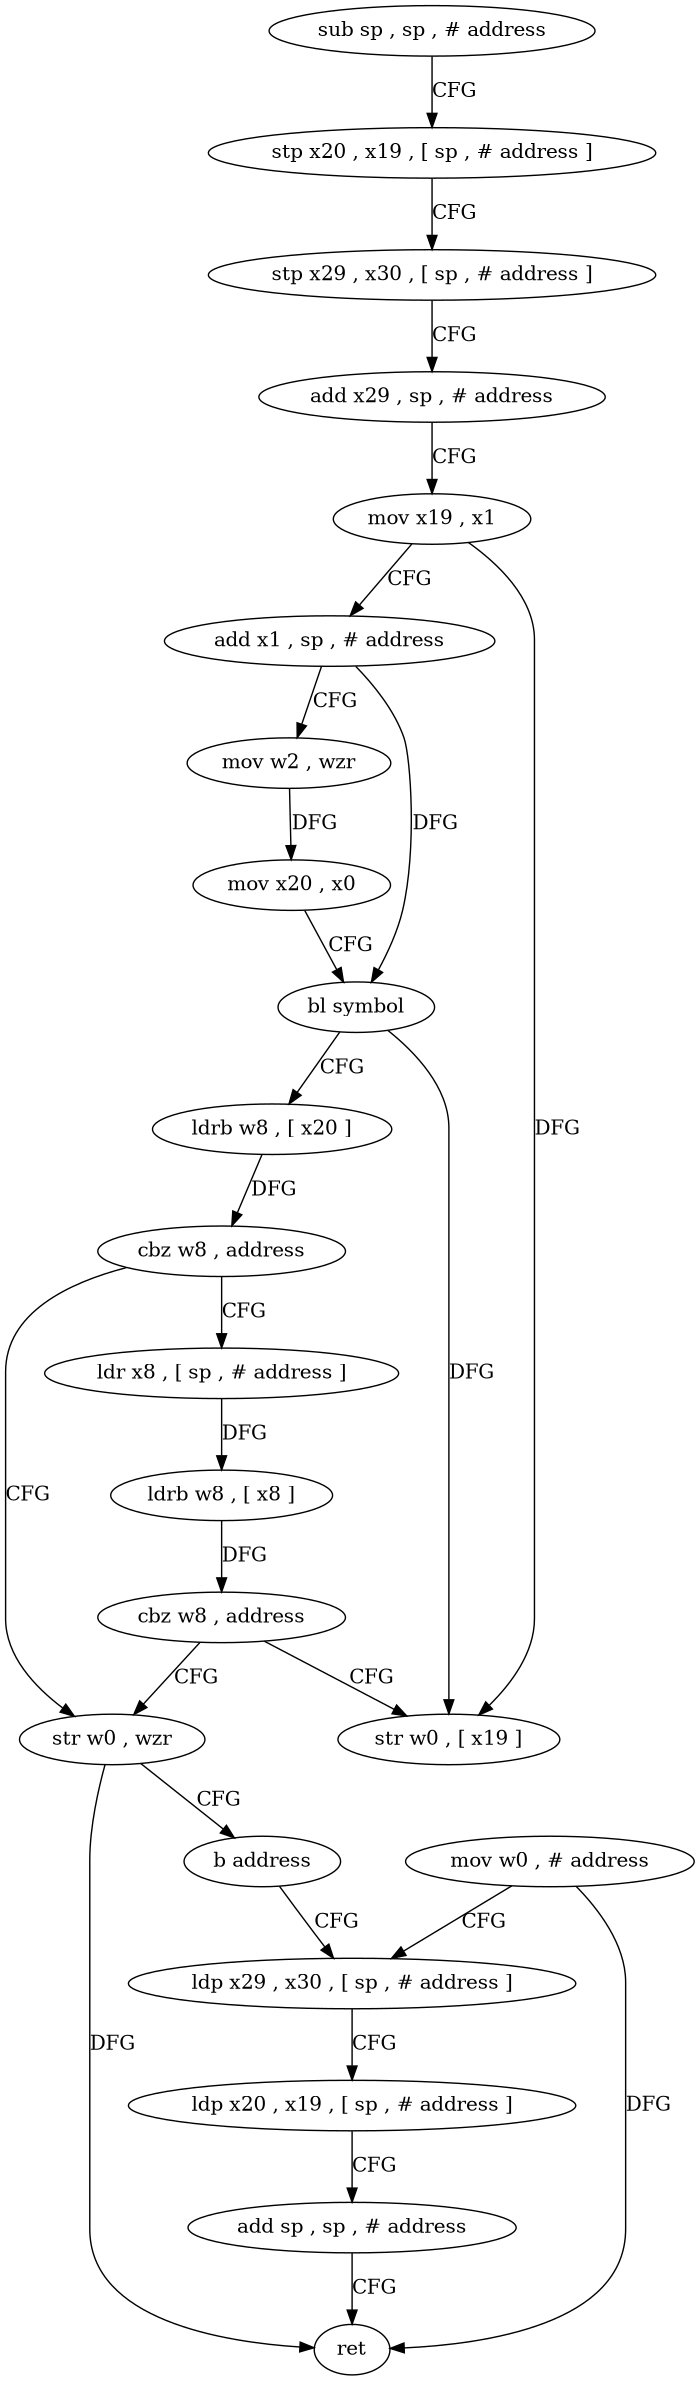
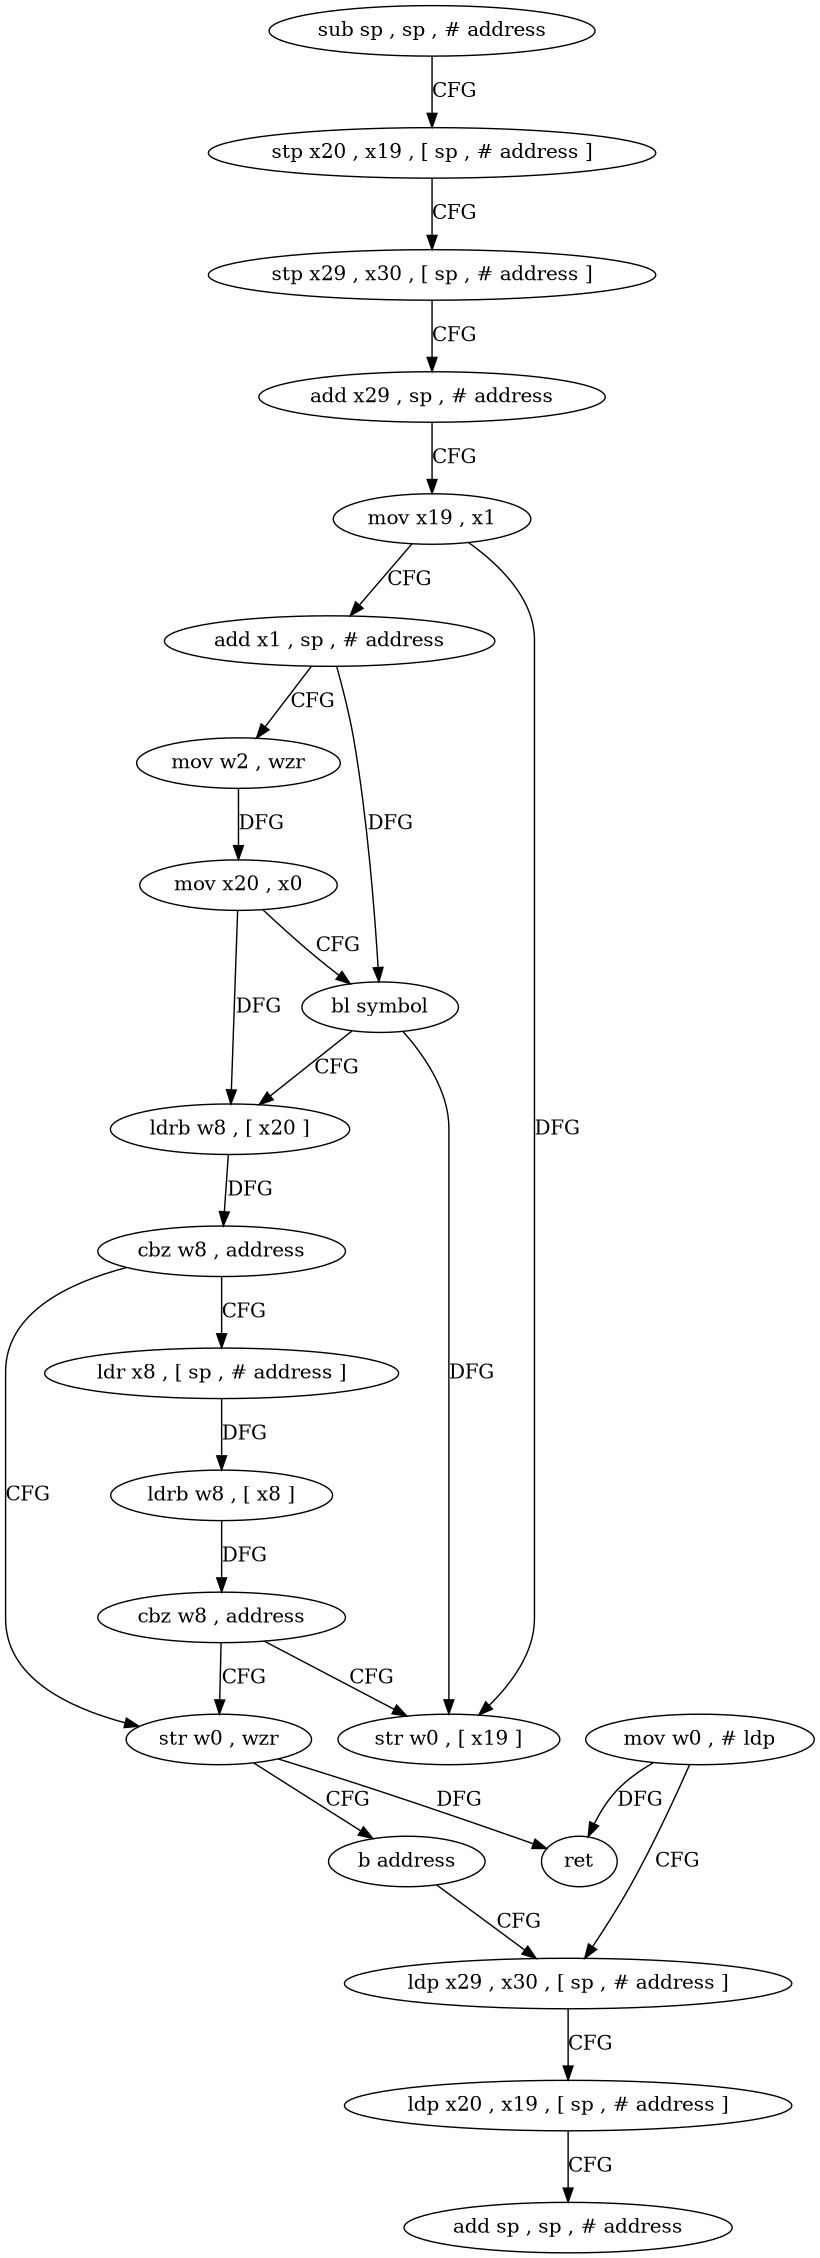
edge "mov x20 , x0" -> "ldrb w8 , [ x20 ]": added, label "DFG"
node "mov w0 , # address": label "mov w0 , # address" -> "mov w0 , # ldp"
edge "add sp , sp , # address" -> "ret": removed, label "CFG"
